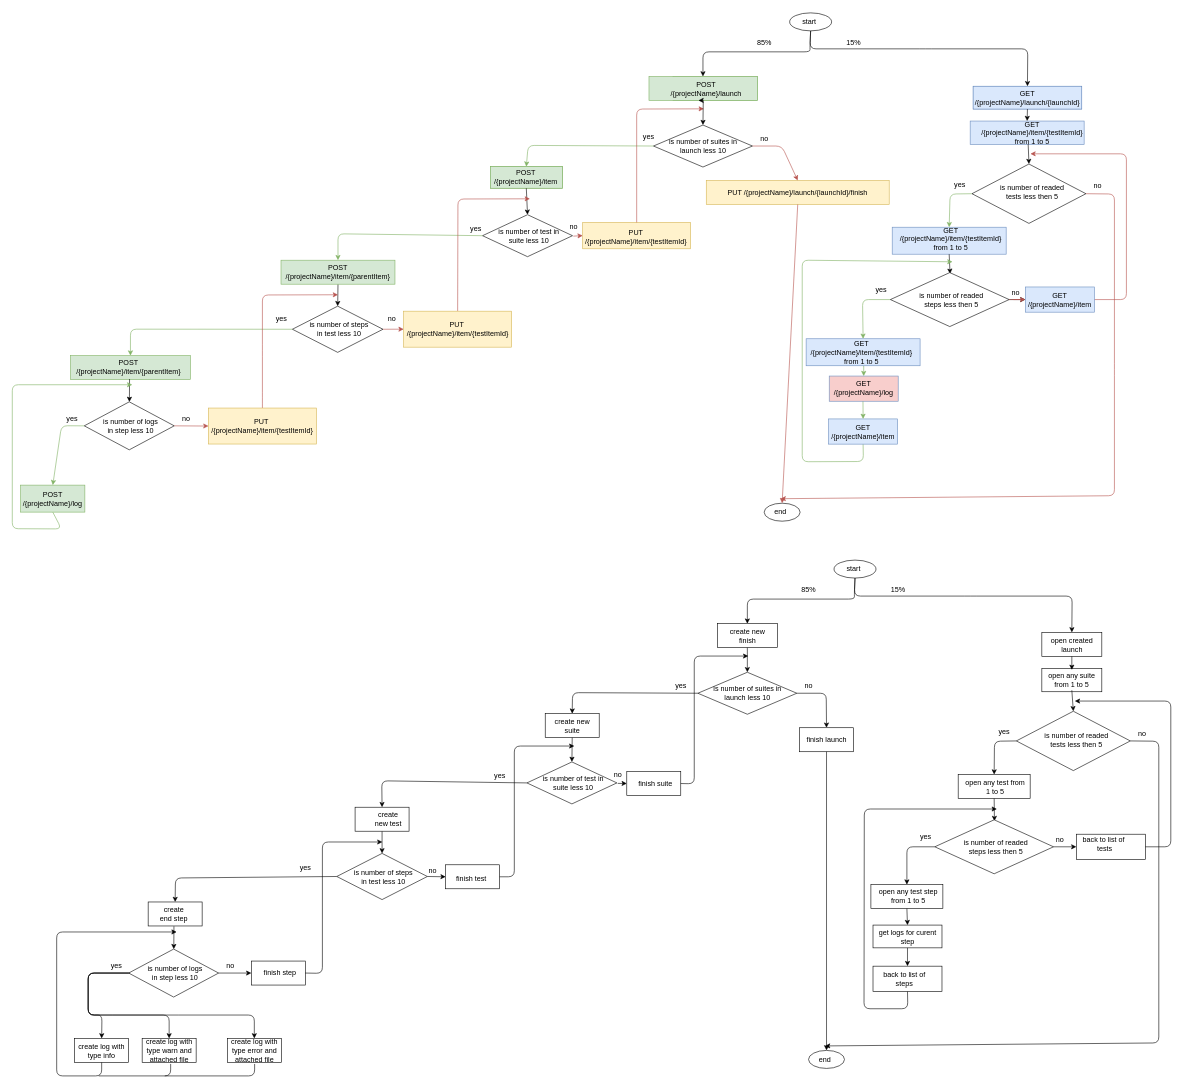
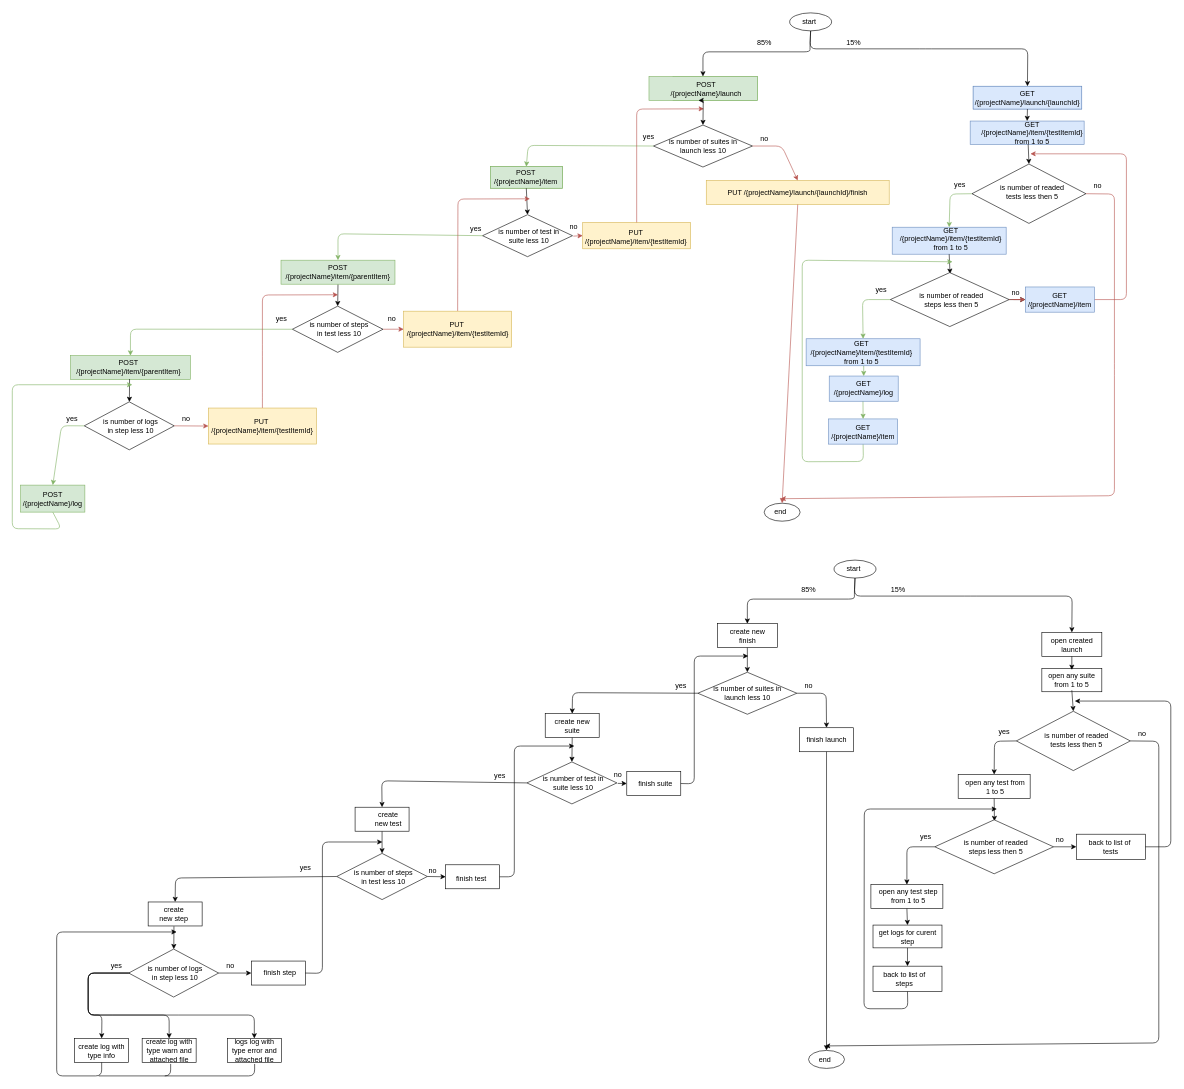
node "GET /{projectName}/log": fillcolor #f8cecc -> #dae8fc
node "back to list of tests": moved (1105, 844) -> (1111, 847)
node "create end step": label "create end step" -> "create new step"
node "create log with type error and attached file": label "create log with type error and attached file" -> "logs log with type error and attached file"
